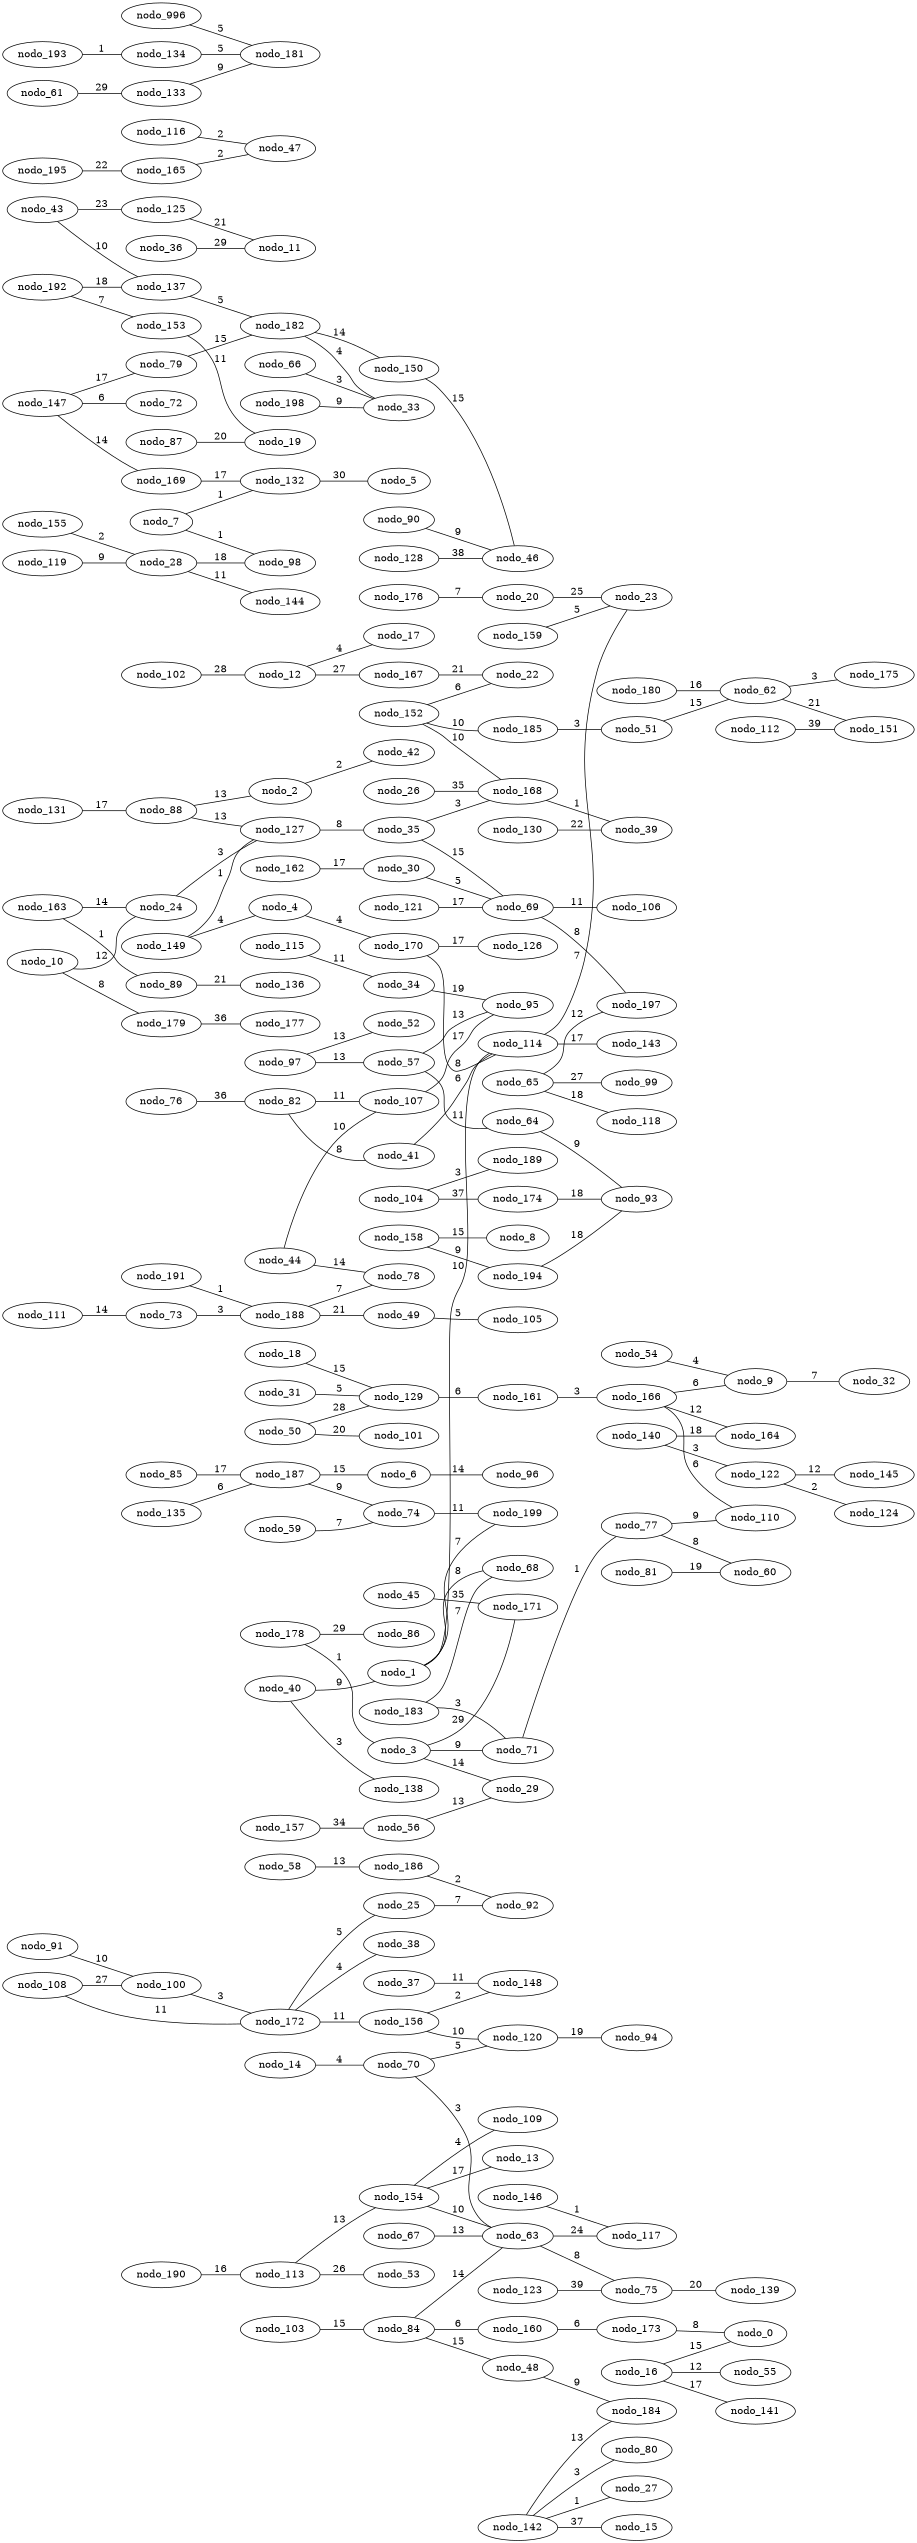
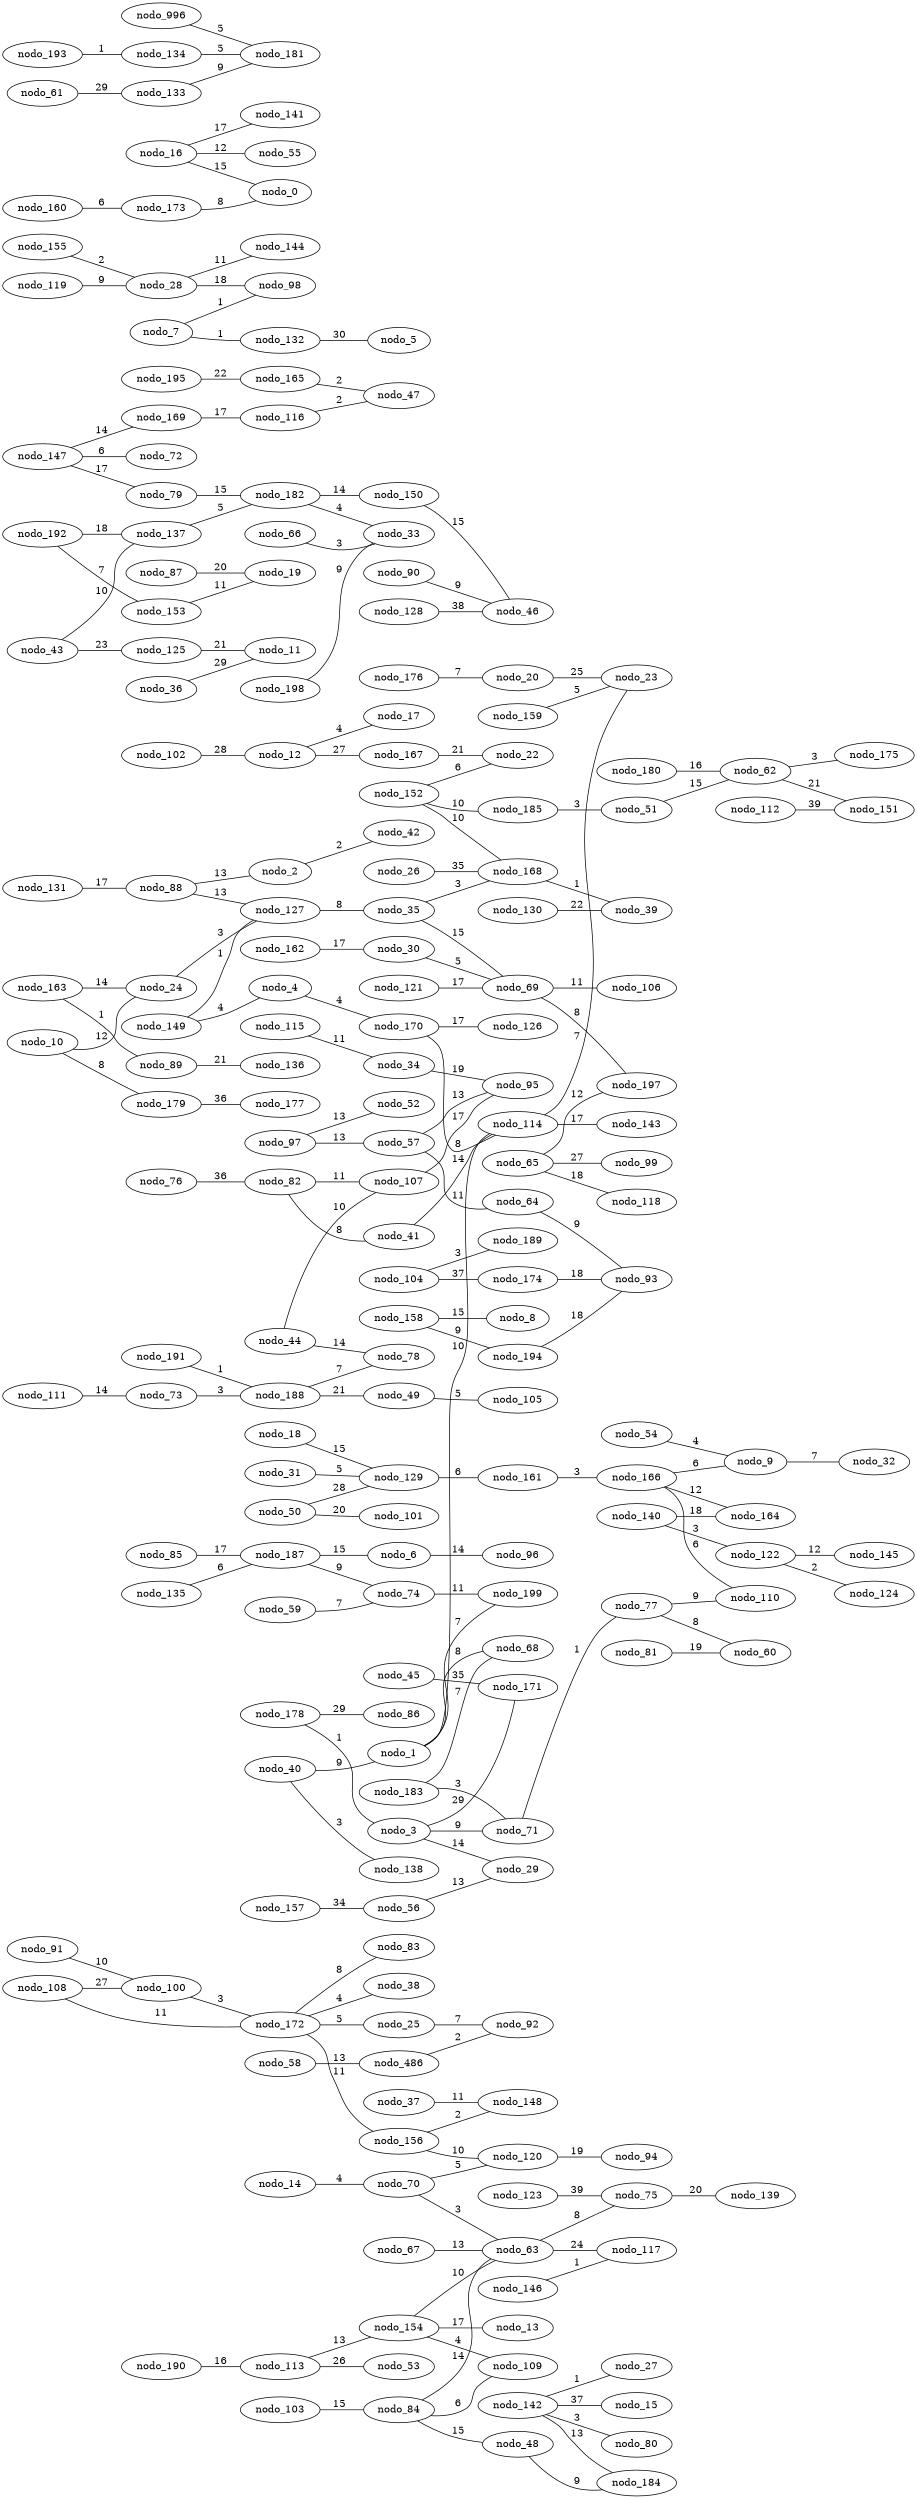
edge "nodo_169" -- "nodo_132": now "nodo_169" -- "nodo_116"
edge "nodo_114" -- "nodo_41": label "6" -> "14"
node "nodo_186": label "nodo_186" -> "nodo_486"
node "nodo_83": added
edge "nodo_84" -- "nodo_160": now "nodo_84" -- "nodo_109"
